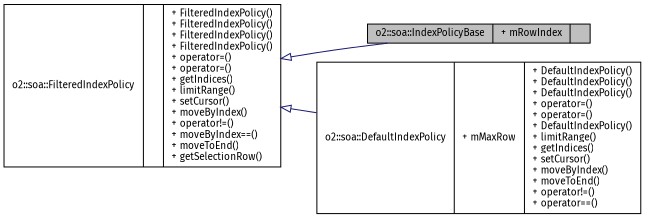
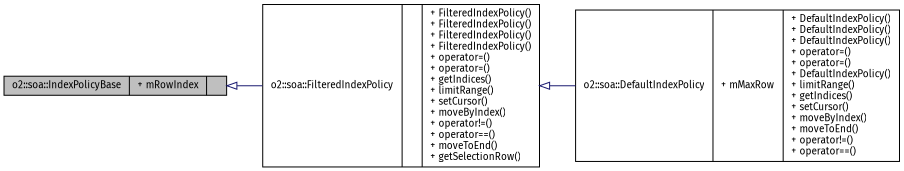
edge "o2::soa::IndexPolicyBase" -> "o2::soa::FilteredIndexPolicy": reversed
node "o2::soa::FilteredIndexPolicy": text "+ moveByIndex==()" -> "+ operator==()"
